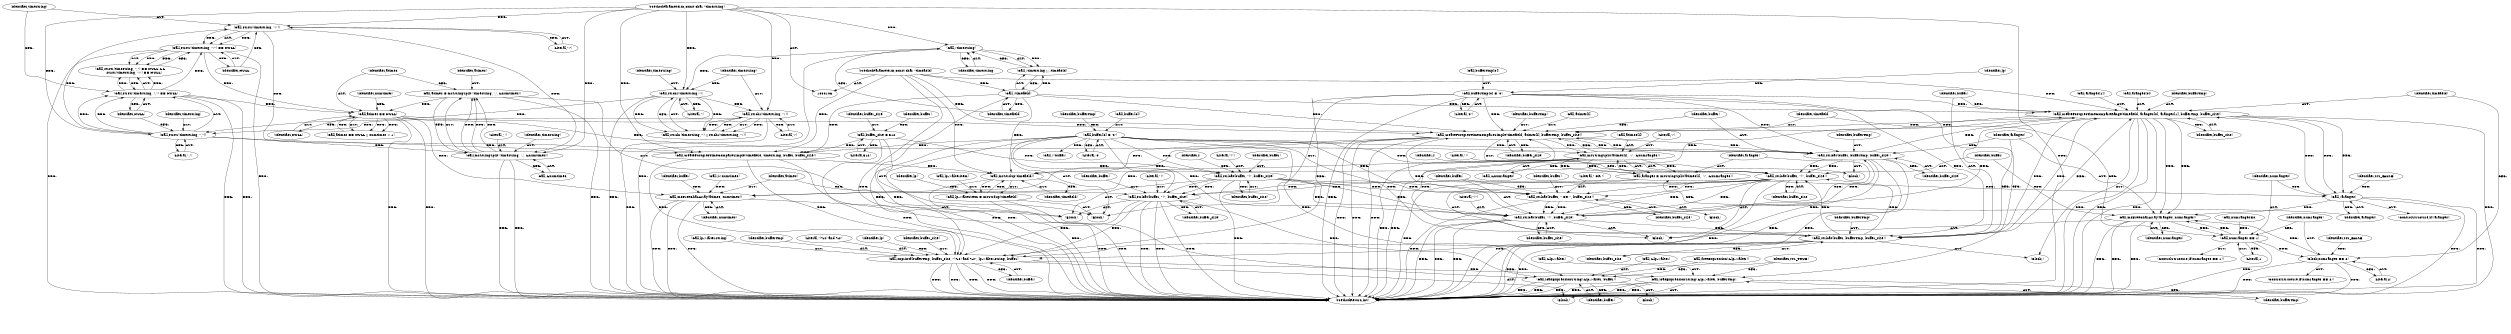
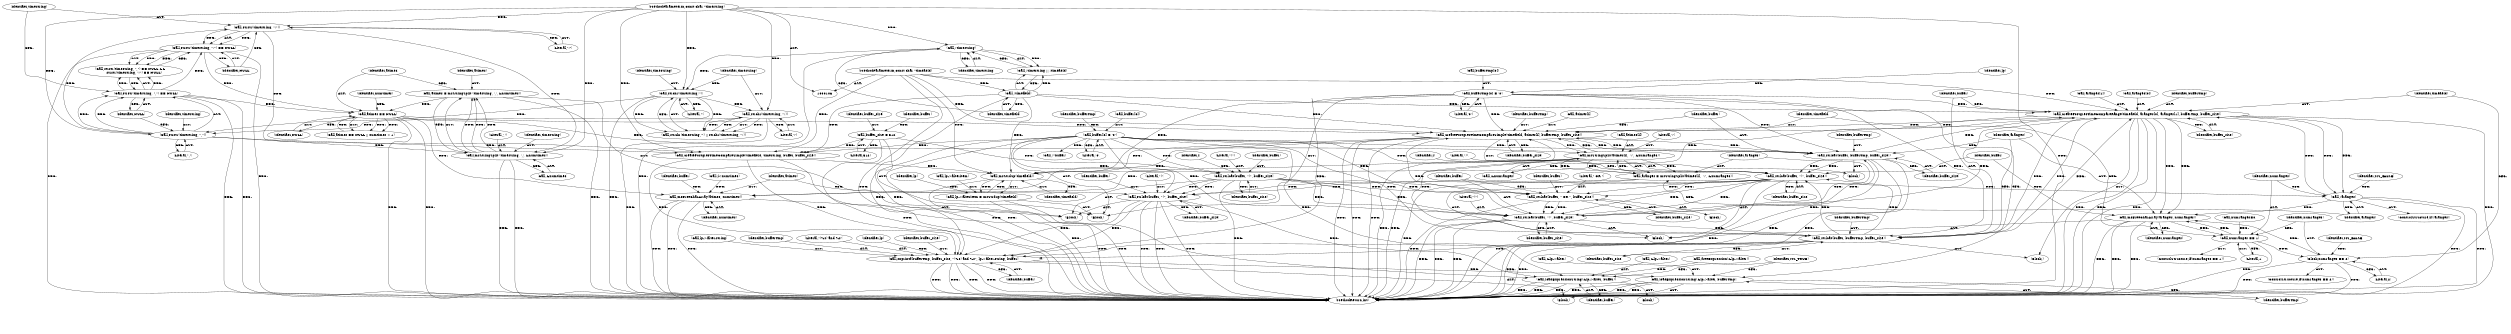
edge "(Call,bufferTmp[0] = '0')" -> "(MethodReturn,int)": now "(Call,bufferTmp[0] = '0')" -> "(Call,msStrdup(timefield))"
